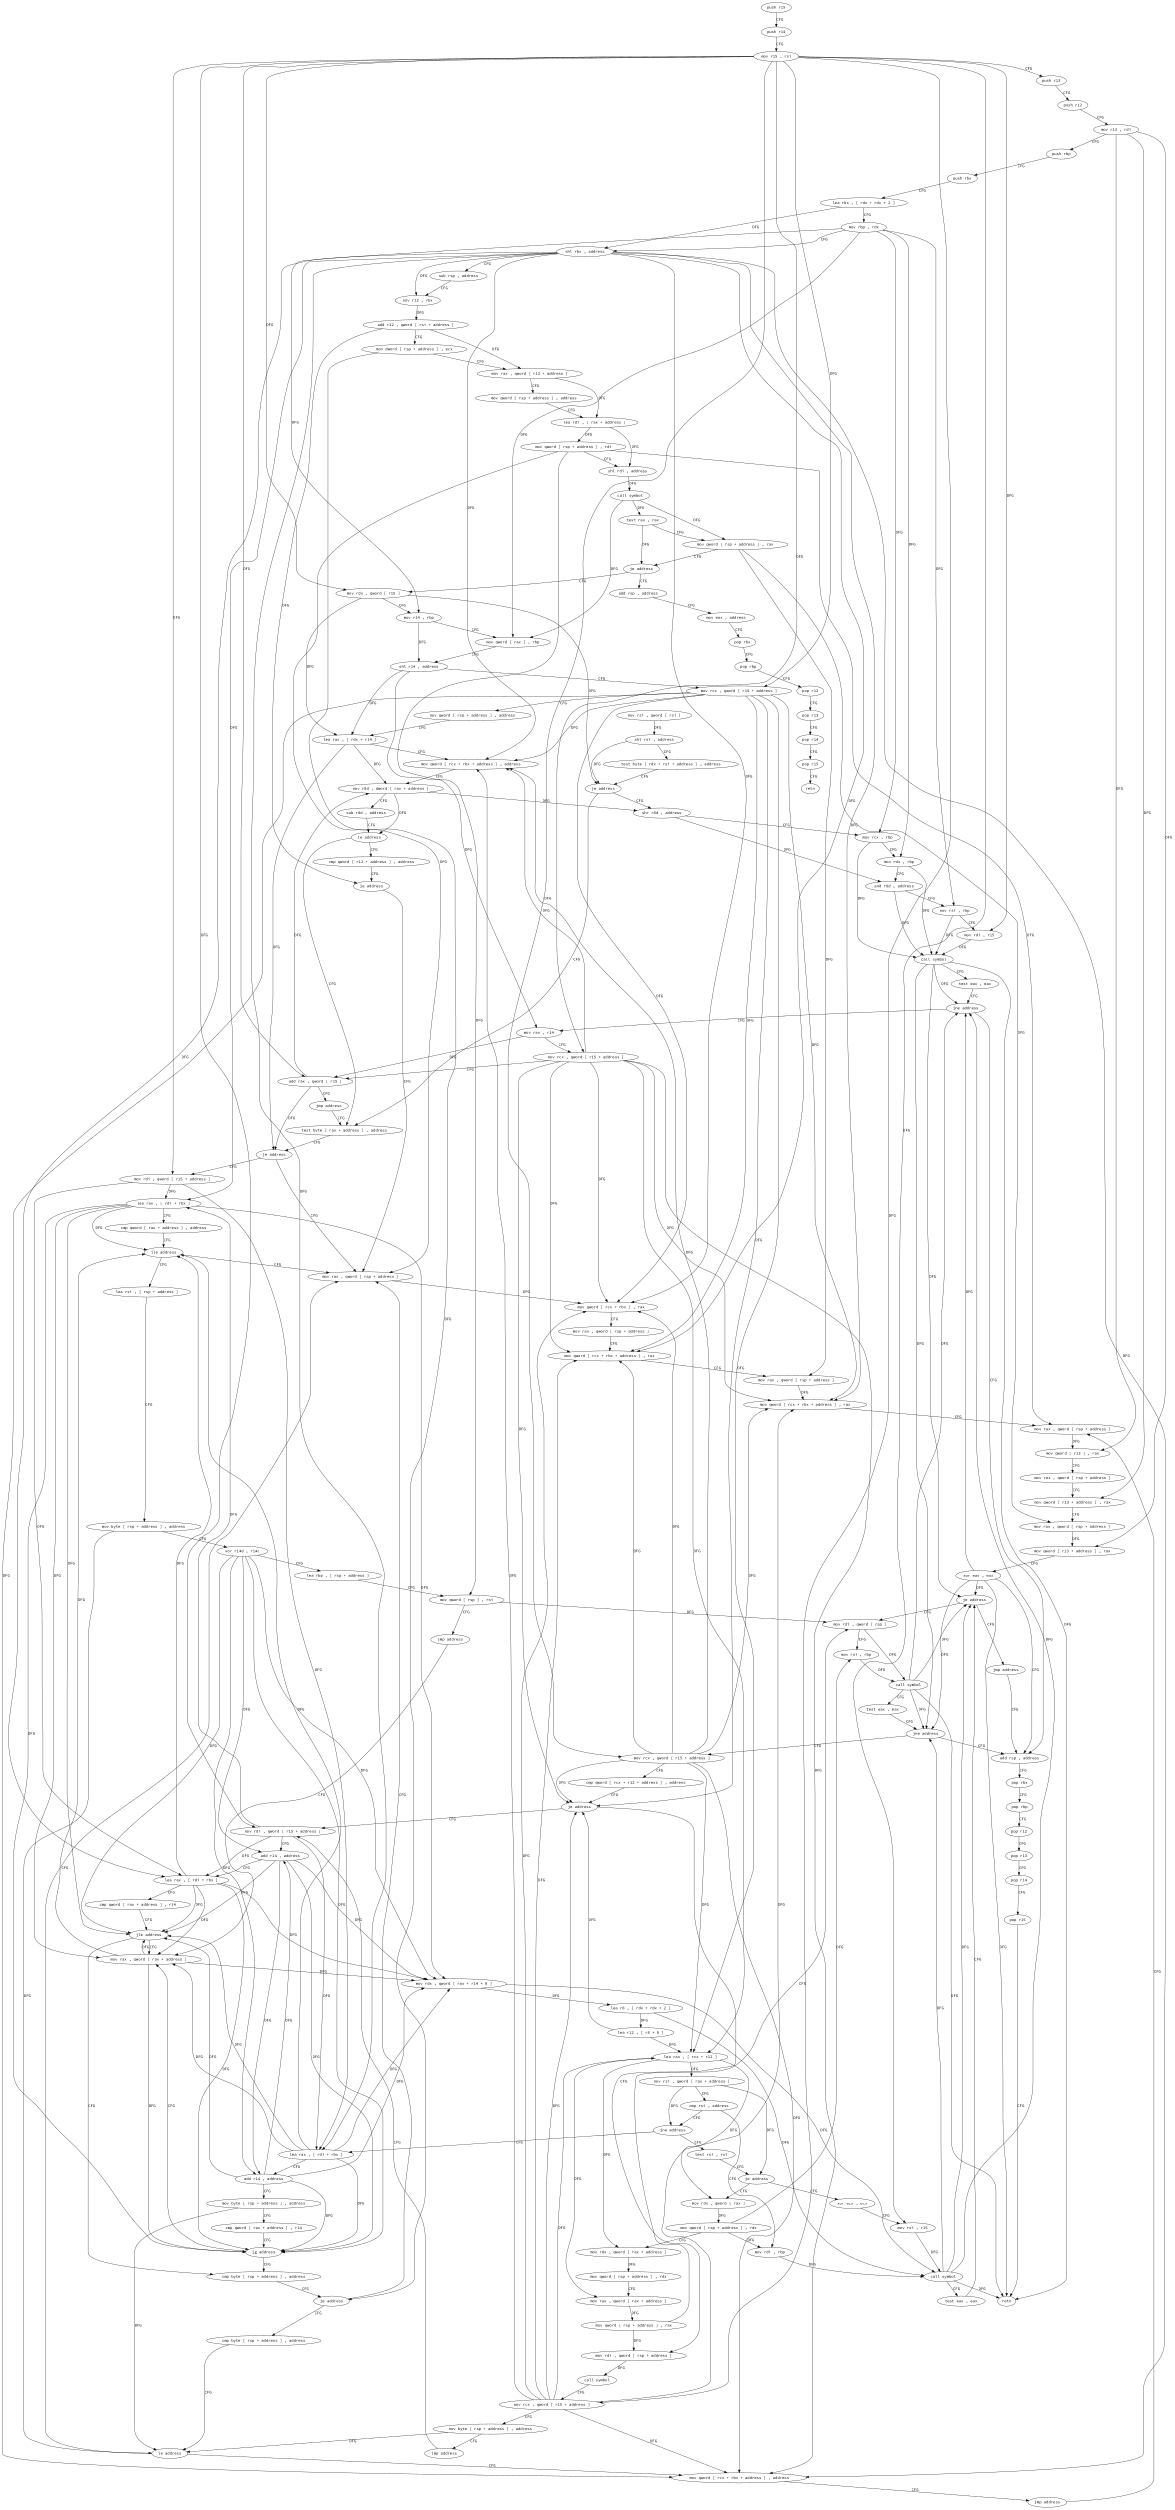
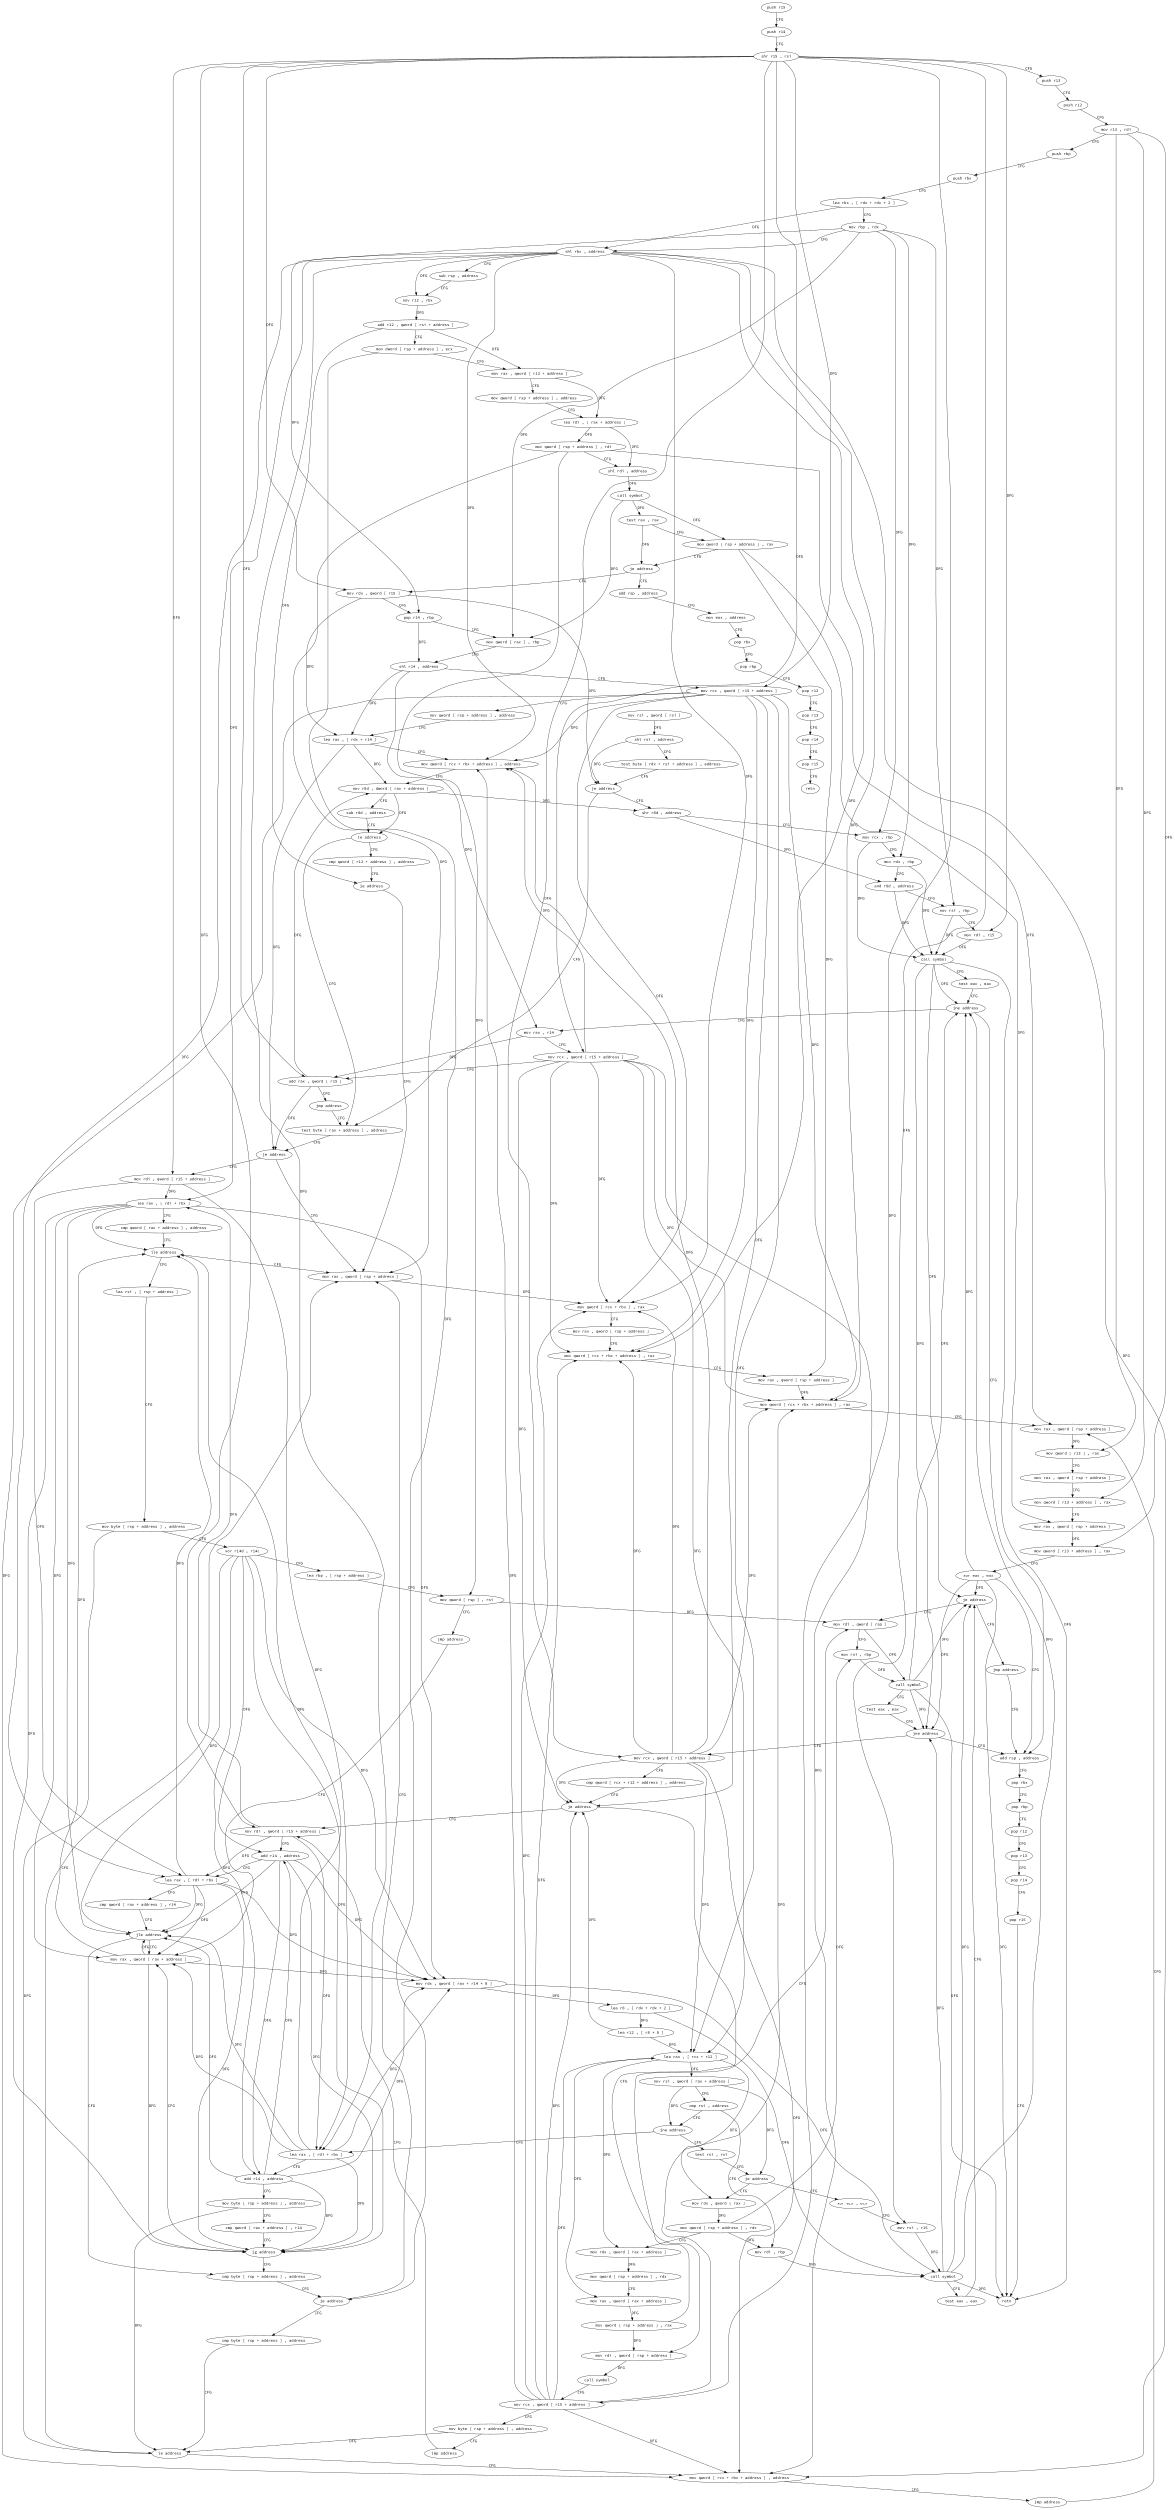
node "mov r15 , rsi": label "mov r15 , rsi" -> "shr r15 , rsi"
node "mov r14 , rbp": label "mov r14 , rbp" -> "pop r14 , rbp"
